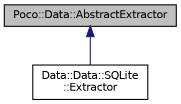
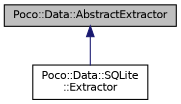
node "Data::Data::SQLite ::Extractor": label "Data::Data::SQLite ::Extractor" -> "Poco::Data::SQLite ::Extractor"
